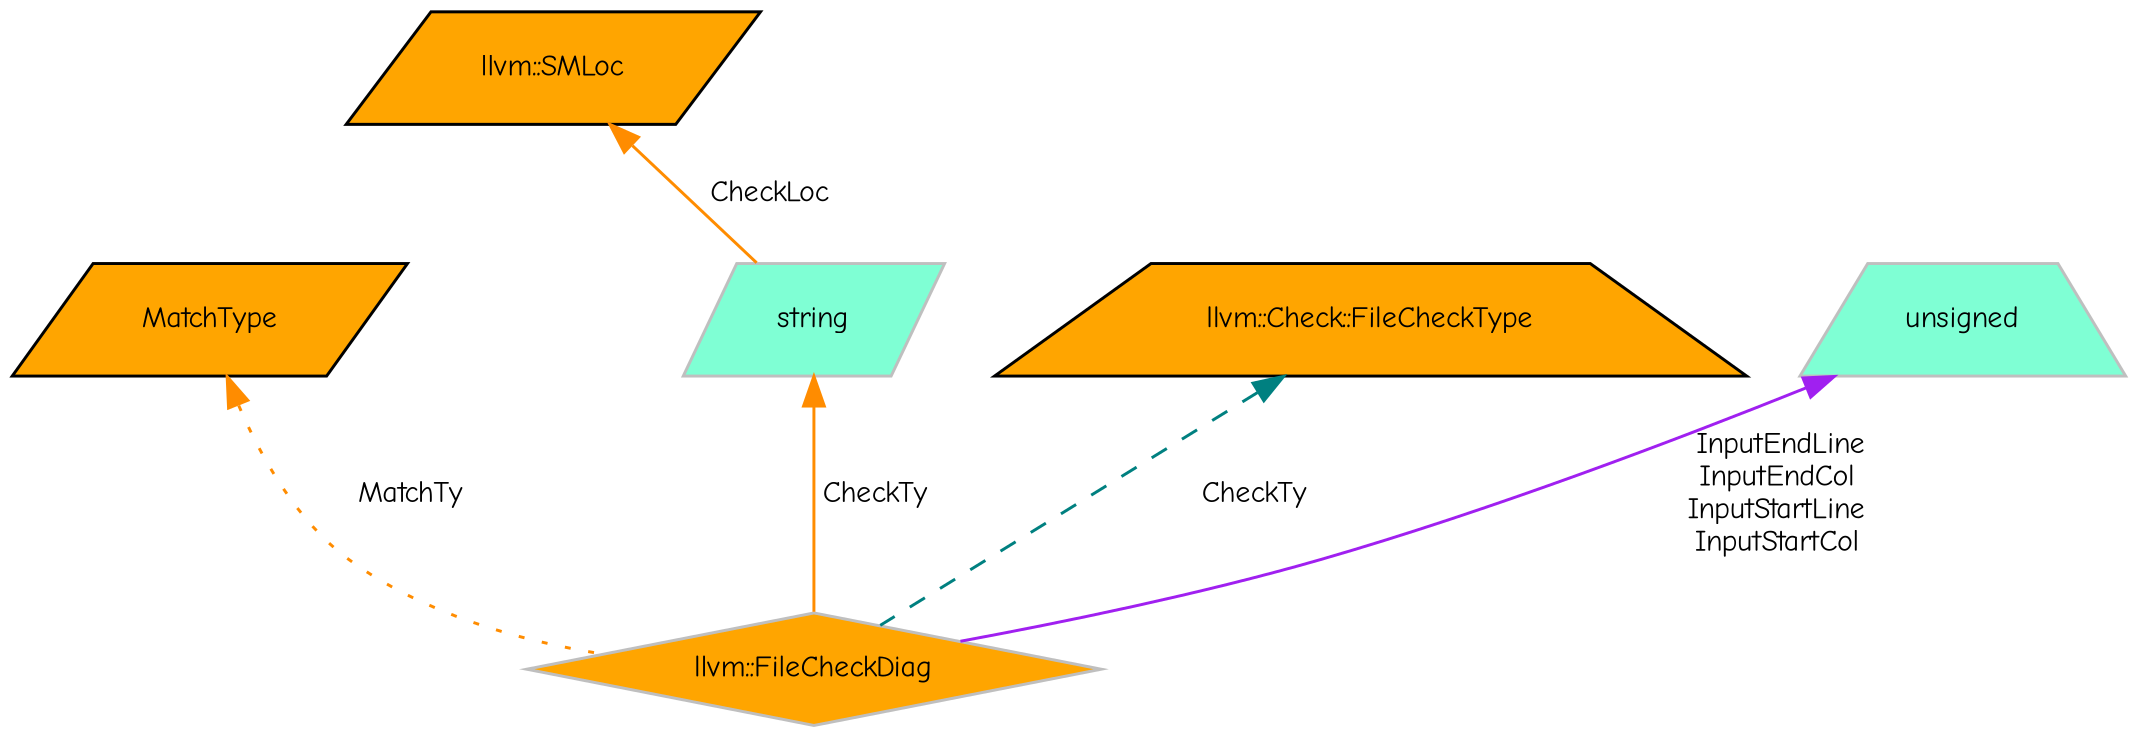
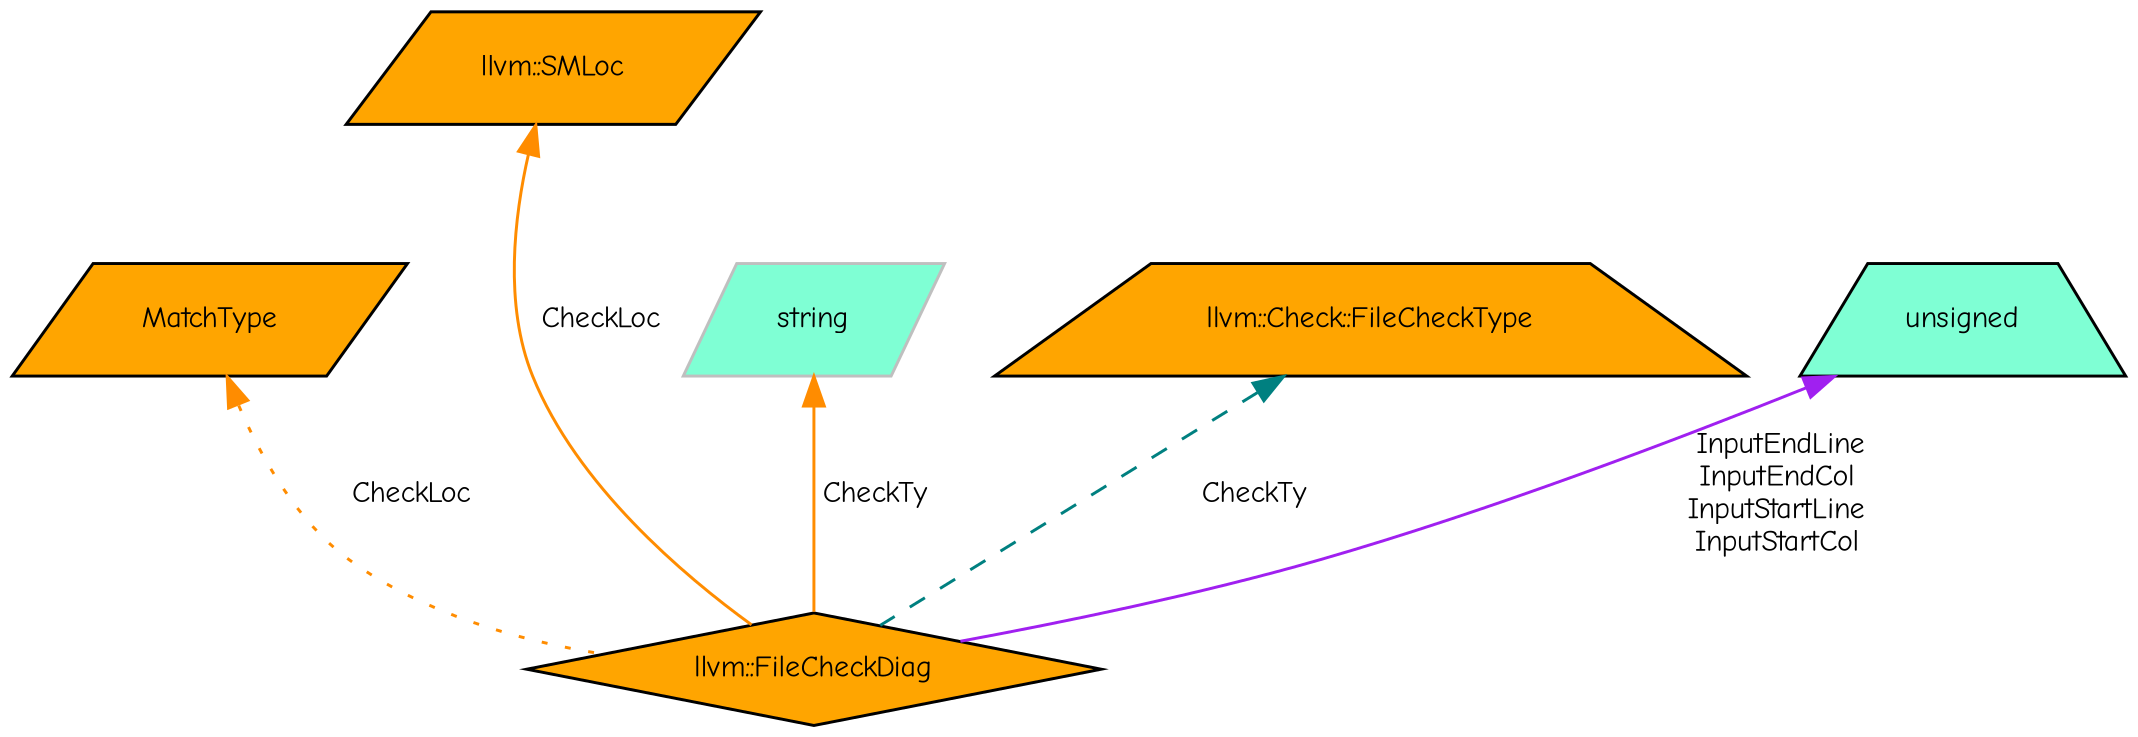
edge "string" -> "llvm::SMLoc": now "llvm::FileCheckDiag" -> "llvm::SMLoc"
node "unsigned": color grey75 -> black
edge "llvm::FileCheckDiag" -> "MatchType": label " MatchTy" -> " CheckLoc"
node "llvm::FileCheckDiag": color grey75 -> black
